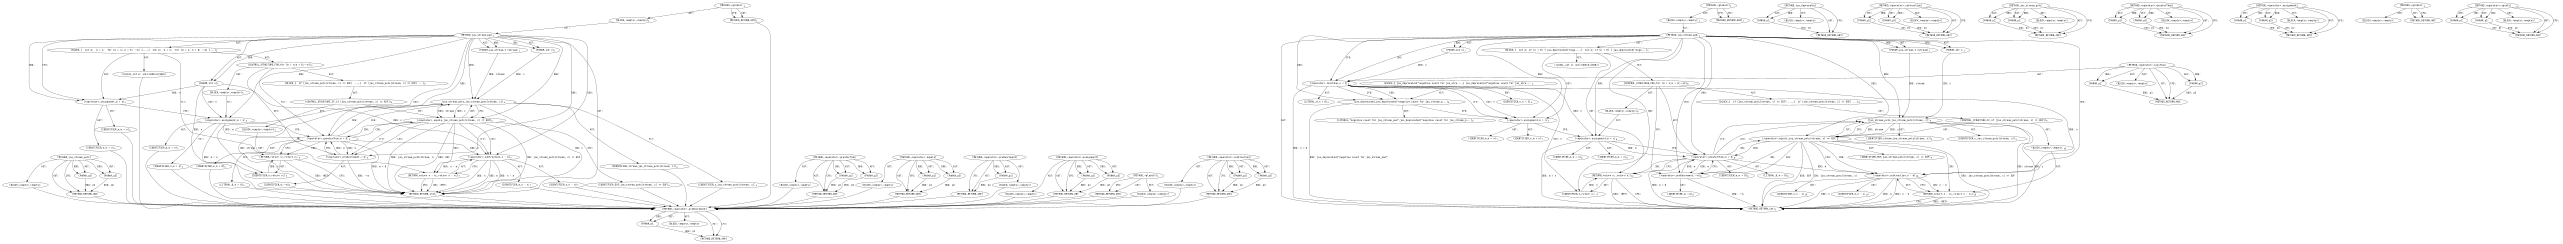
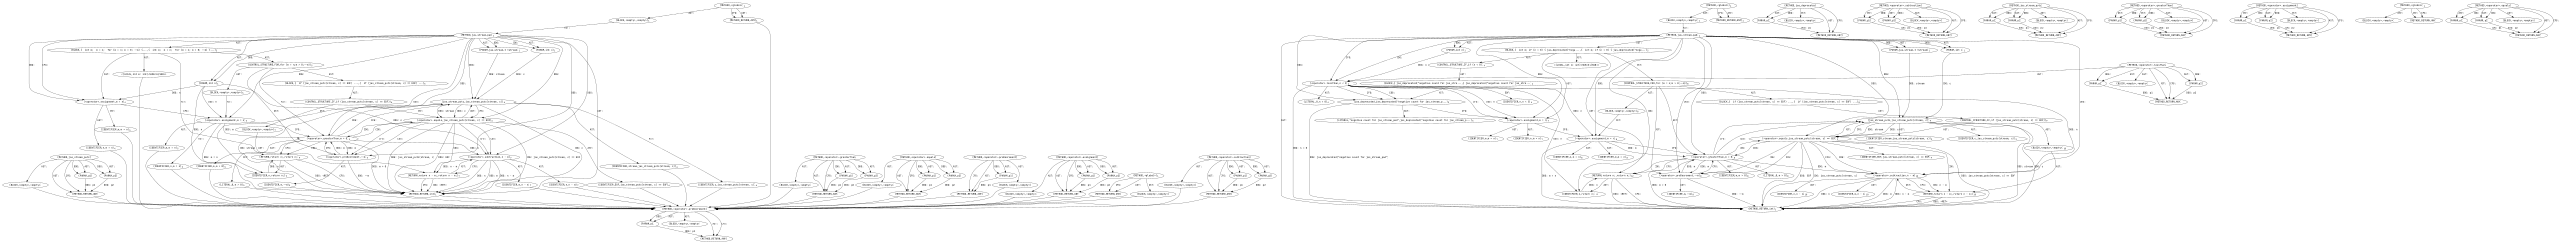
node "(CONTROL_STRUCTURE,IF,if (n < 0))": added
